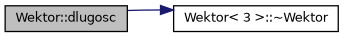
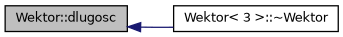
edge "Wektor::dlugosc" -> "Wektor< 3 >::~Wektor": reversed
